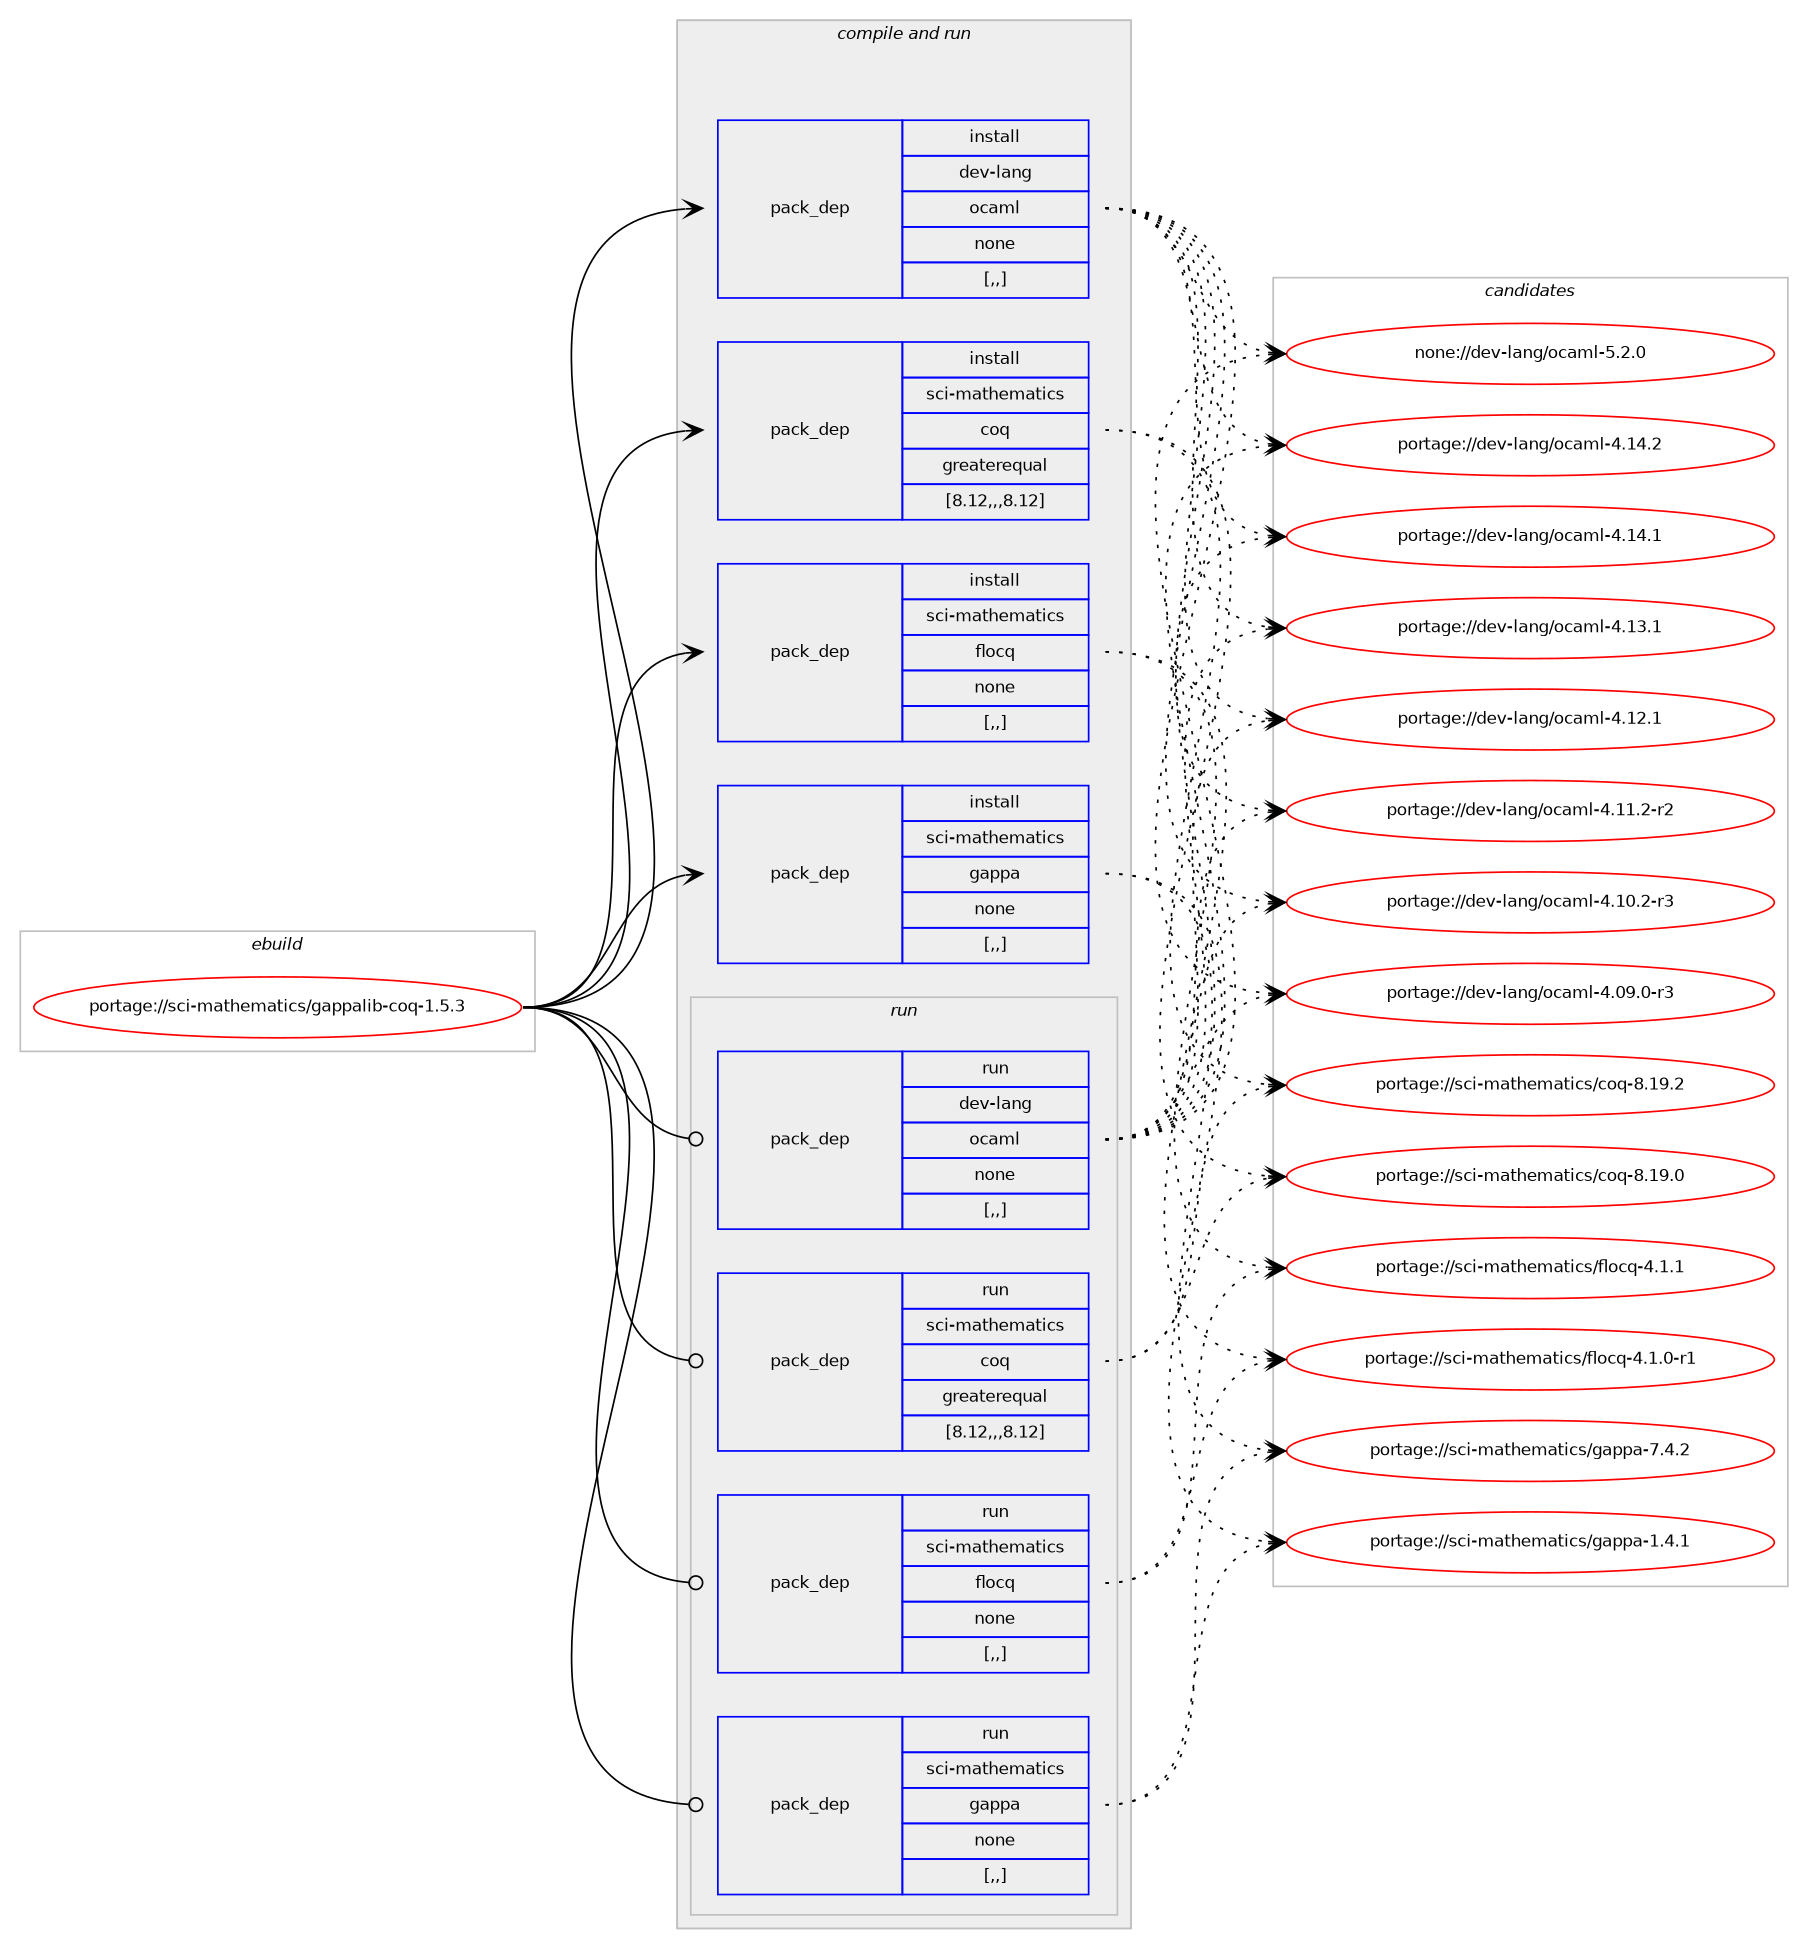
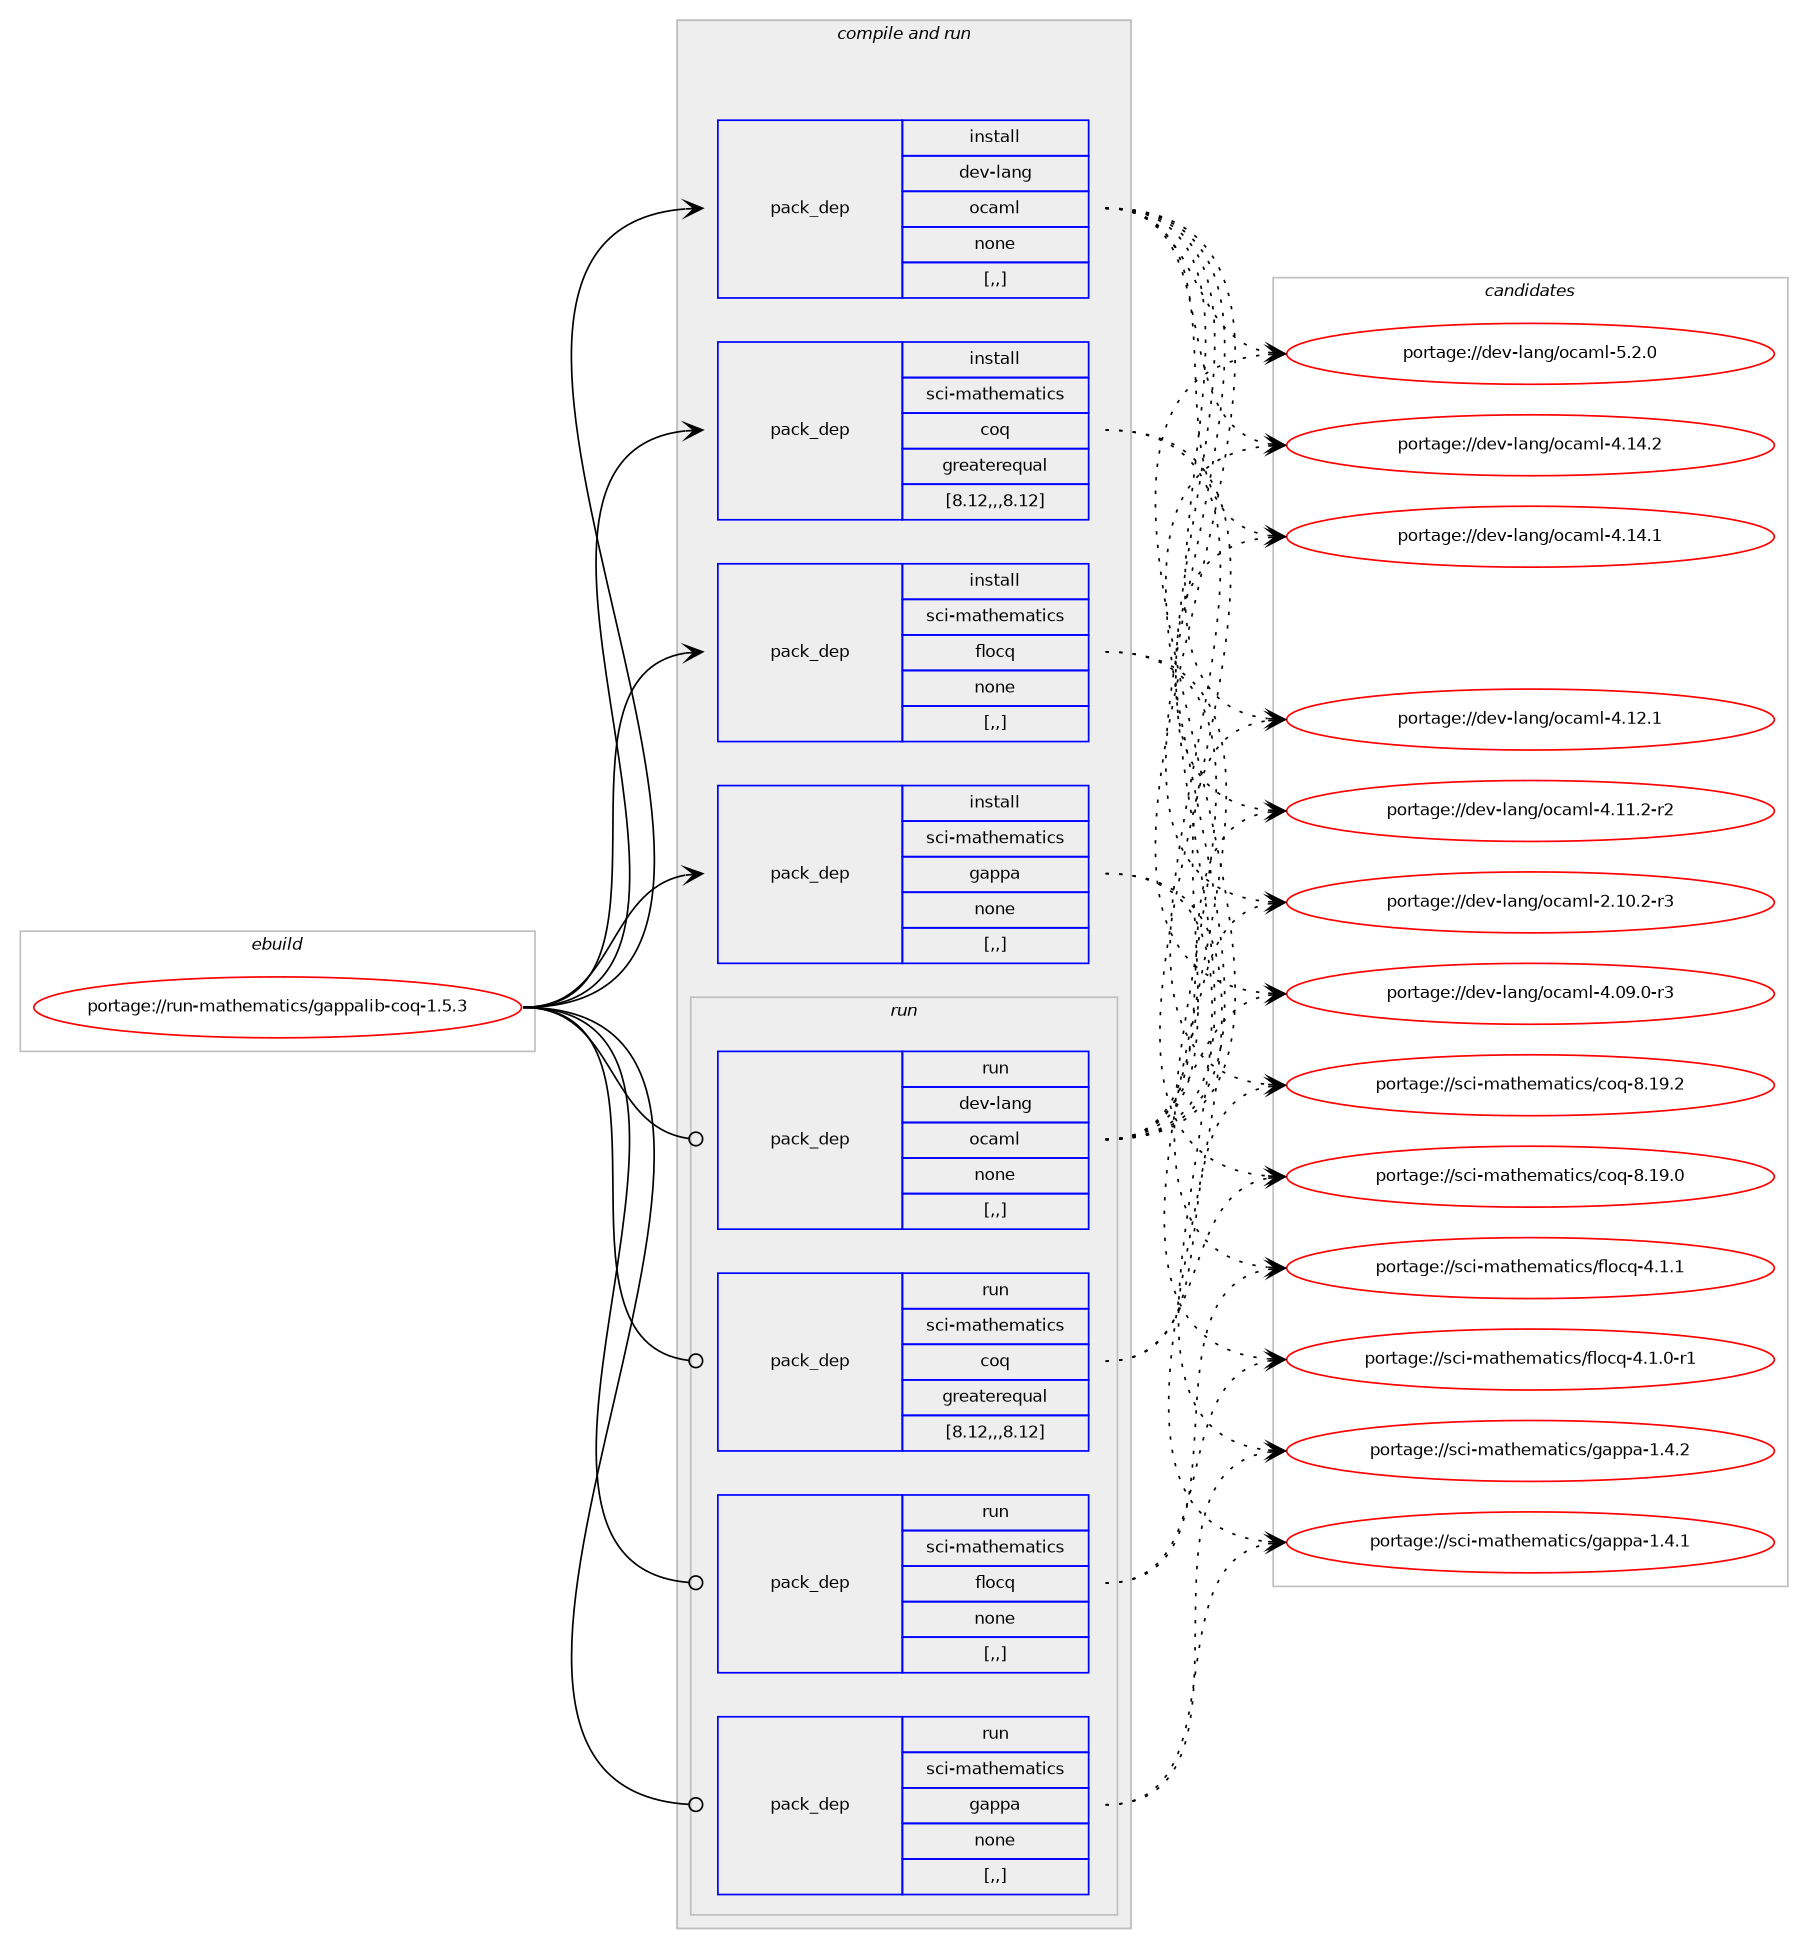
node "none://dev-lang/ocaml-5.2.0": label "none://dev-lang/ocaml-5.2.0" -> "portage://dev-lang/ocaml-5.2.0"
node "portage://dev-lang/ocaml-4.13.1": removed
node "portage://dev-lang/ocaml-4.10.2-r3": label "portage://dev-lang/ocaml-4.10.2-r3" -> "portage://dev-lang/ocaml-2.10.2-r3"
node "portage://sci-mathematics/gappalib-coq-1.5.3": label "portage://sci-mathematics/gappalib-coq-1.5.3" -> "portage://run-mathematics/gappalib-coq-1.5.3"
node "portage://sci-mathematics/gappa-7.4.2": label "portage://sci-mathematics/gappa-7.4.2" -> "portage://sci-mathematics/gappa-1.4.2"
